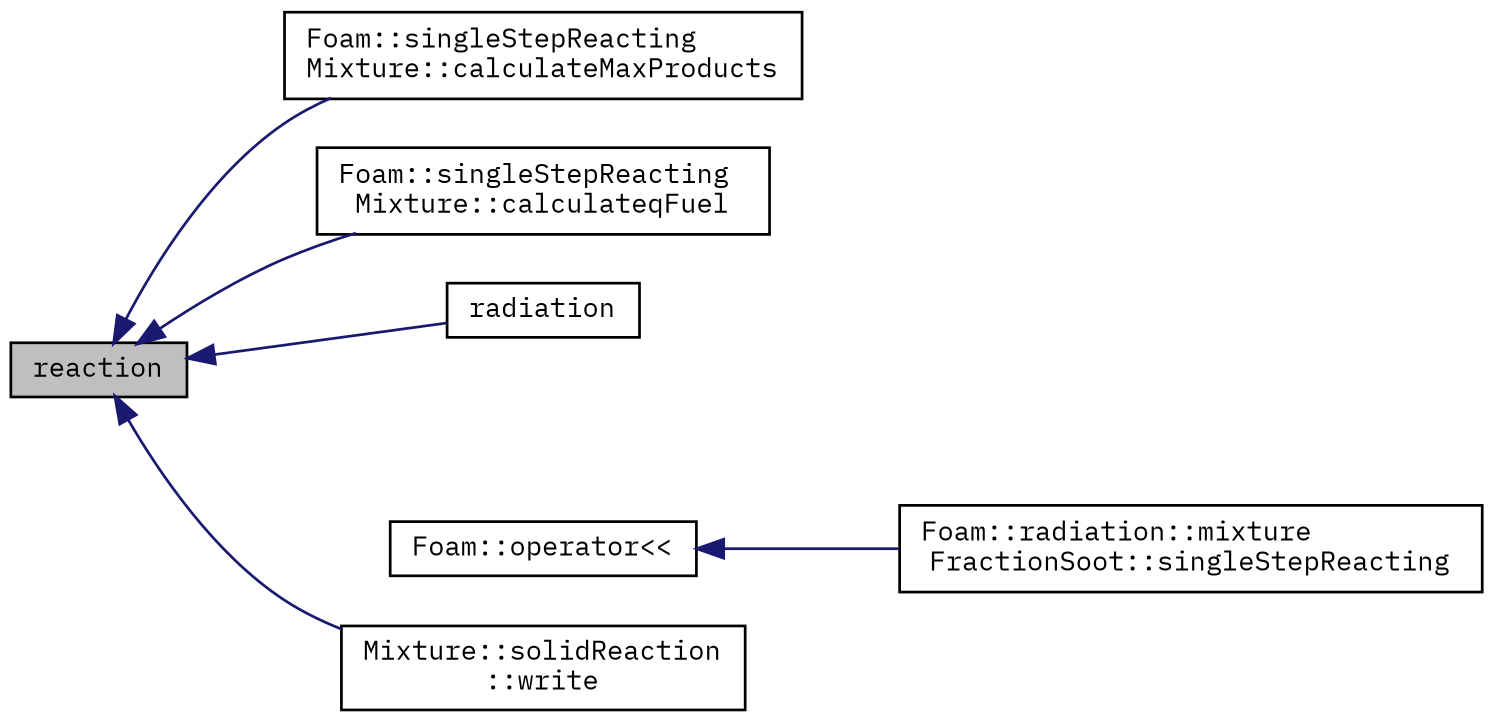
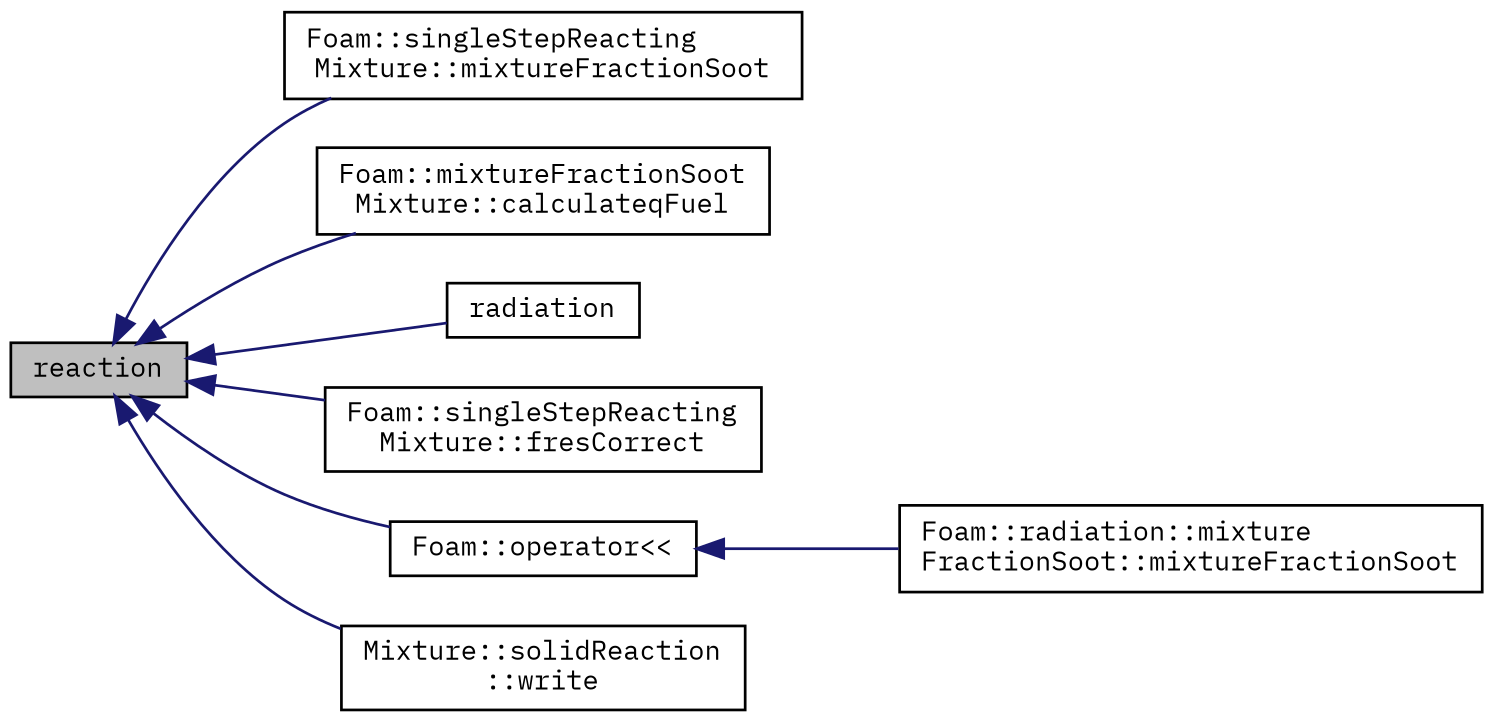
node "Foam::singleStepReacting Mixture::calculateMaxProducts": label "Foam::singleStepReacting Mixture::calculateMaxProducts" -> "Foam::singleStepReacting Mixture::mixtureFractionSoot"
node "Foam::singleStepReacting Mixture::calculateqFuel": label "Foam::singleStepReacting Mixture::calculateqFuel" -> "Foam::mixtureFractionSoot Mixture::calculateqFuel"
node "Foam::singleStepReacting Mixture::fresCorrect": added
edge "Foam::operator<<" -> "reaction": added
node "Foam::radiation::mixture FractionSoot::singleStepReacting": label "Foam::radiation::mixture FractionSoot::singleStepReacting" -> "Foam::radiation::mixture FractionSoot::mixtureFractionSoot"
